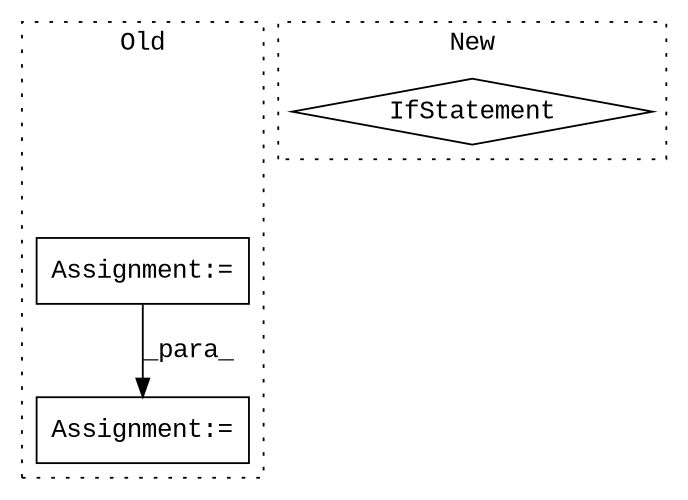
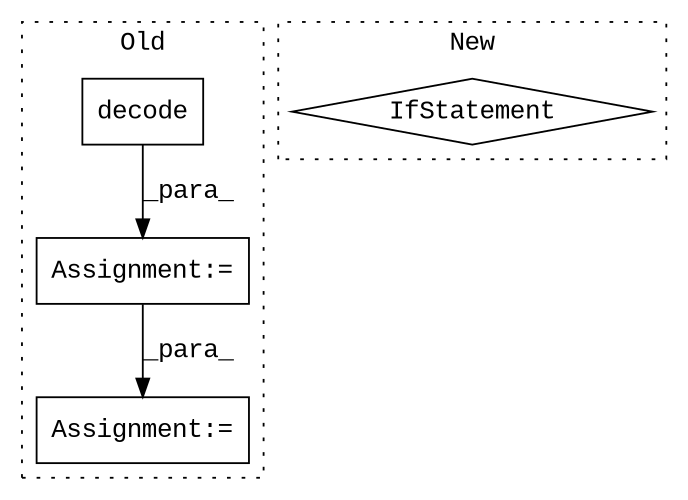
node "decode": added
